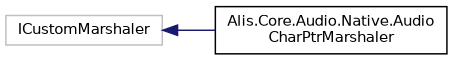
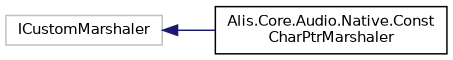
node "Alis.Core.Audio.Native.Audio CharPtrMarshaler": label "Alis.Core.Audio.Native.Audio CharPtrMarshaler" -> "Alis.Core.Audio.Native.Const CharPtrMarshaler"
